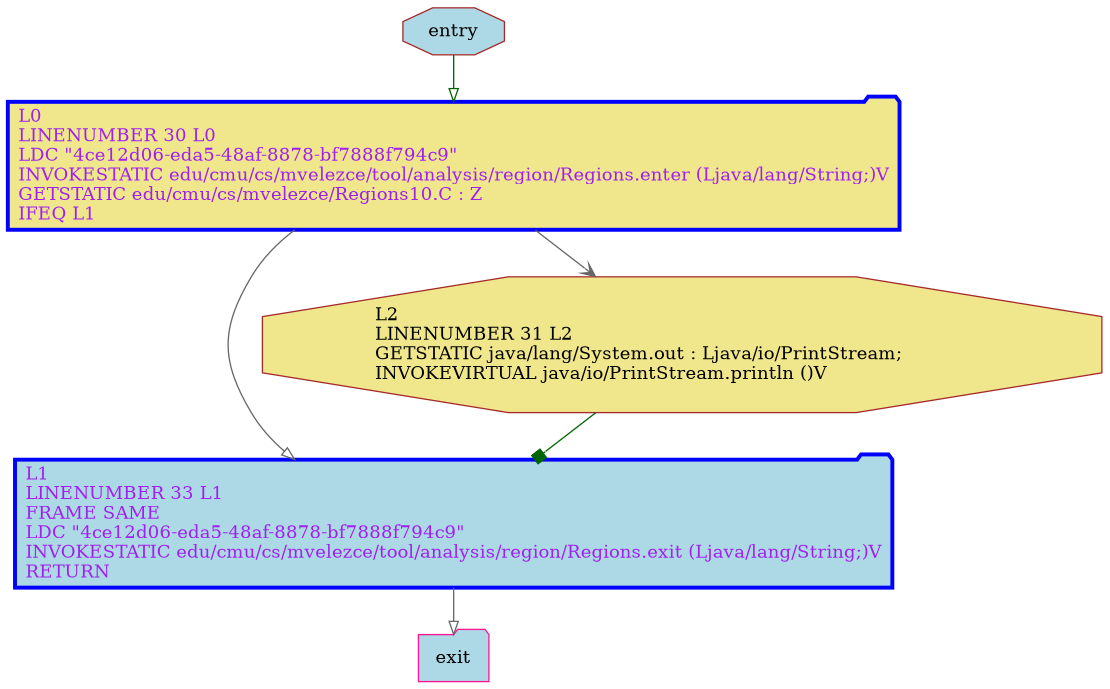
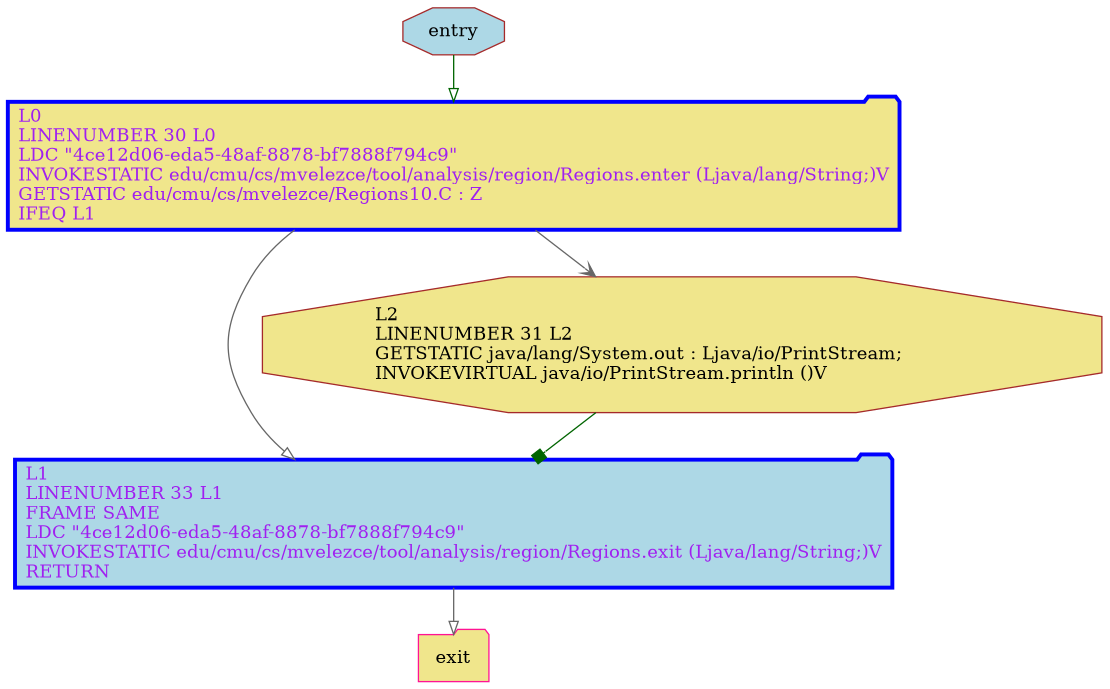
node "exit": fillcolor lightblue -> khaki
